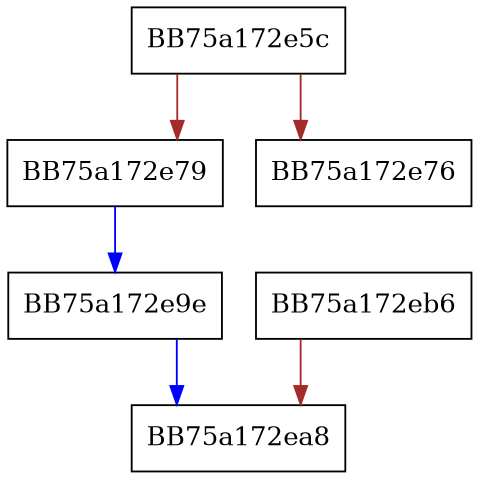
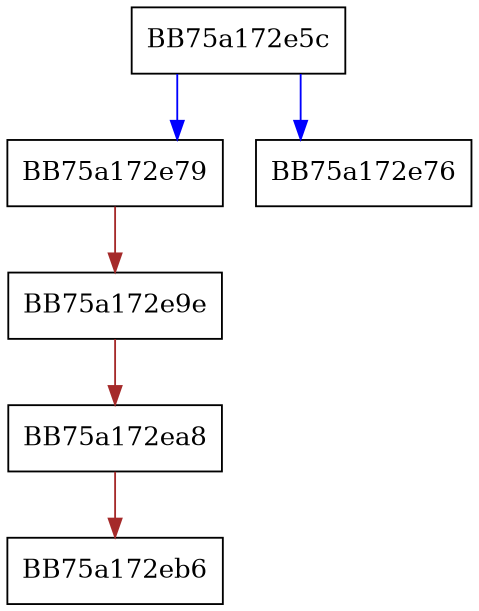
edge "BB75a172e5c" -> "BB75a172e79": color brown -> blue
edge "BB75a172e5c" -> "BB75a172e76": color brown -> blue
edge "BB75a172e79" -> "BB75a172e9e": color blue -> brown
edge "BB75a172e9e" -> "BB75a172ea8": color blue -> brown
edge "BB75a172eb6" -> "BB75a172ea8": reversed
